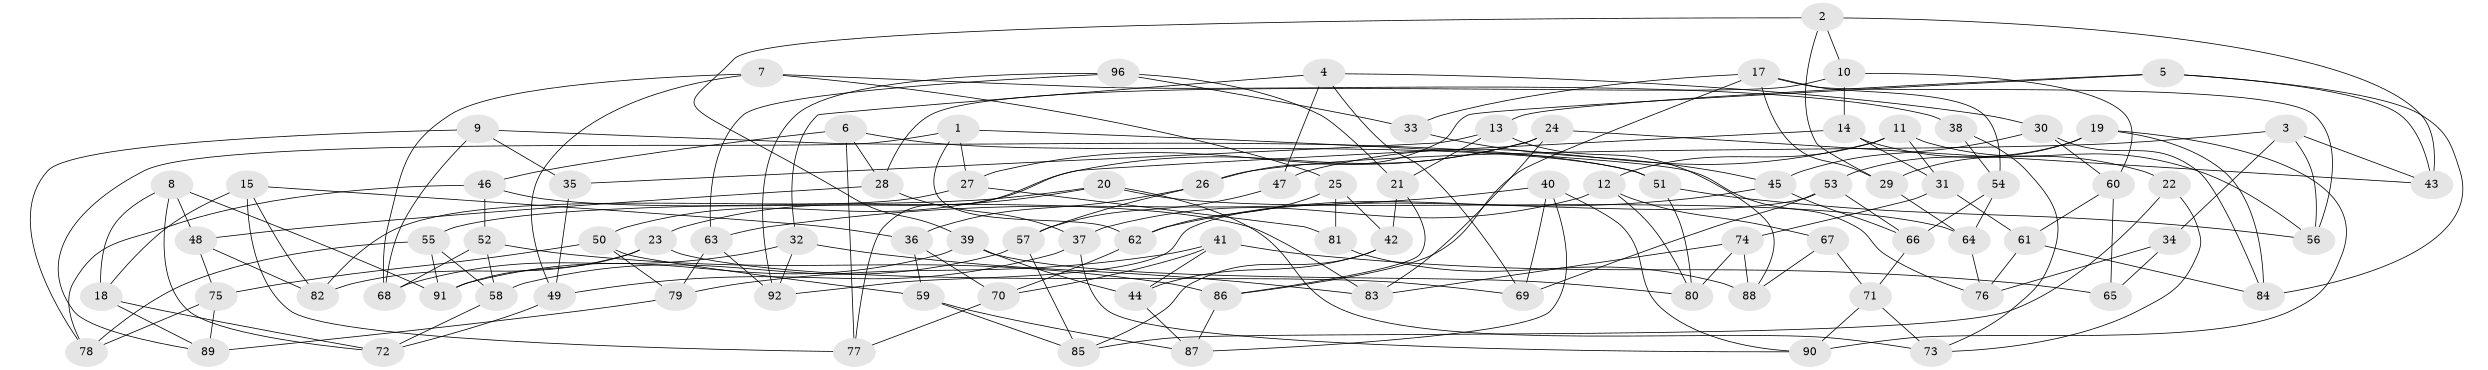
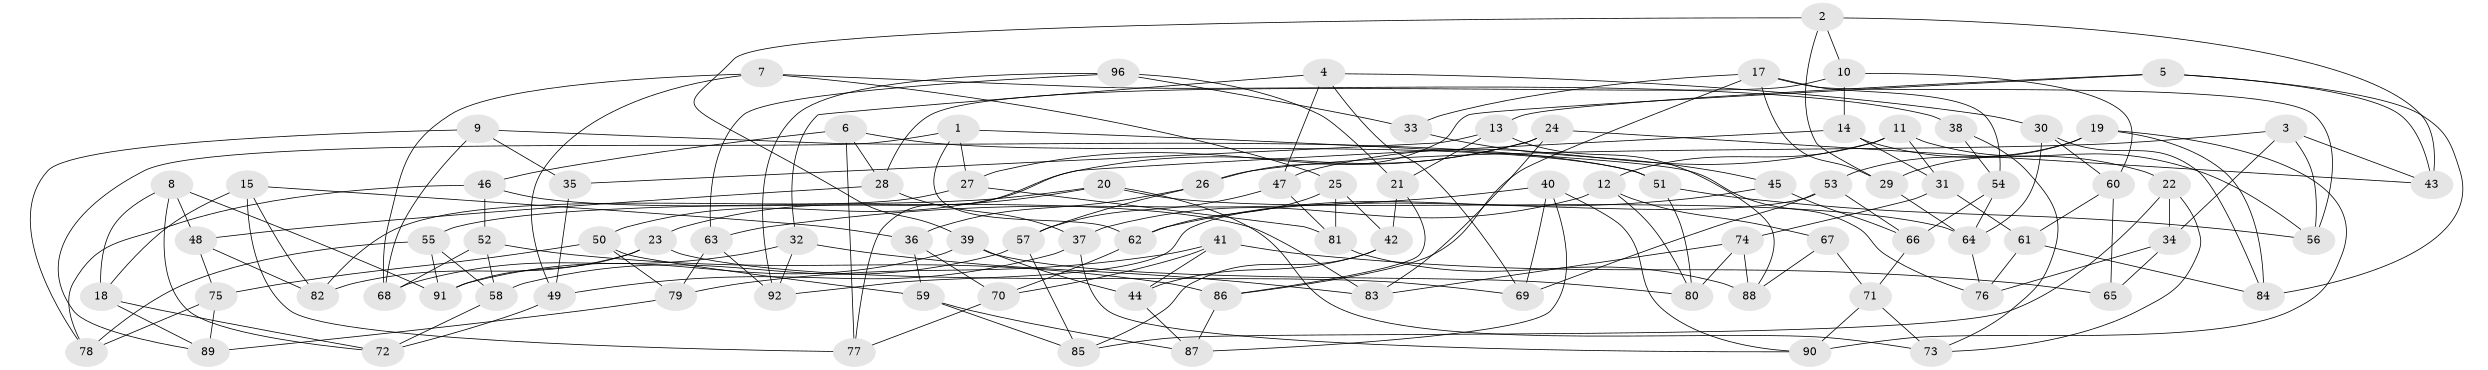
edge "30" -- "45": now "30" -- "64"
edge "22" -- "34": added
edge "47" -- "81": added
